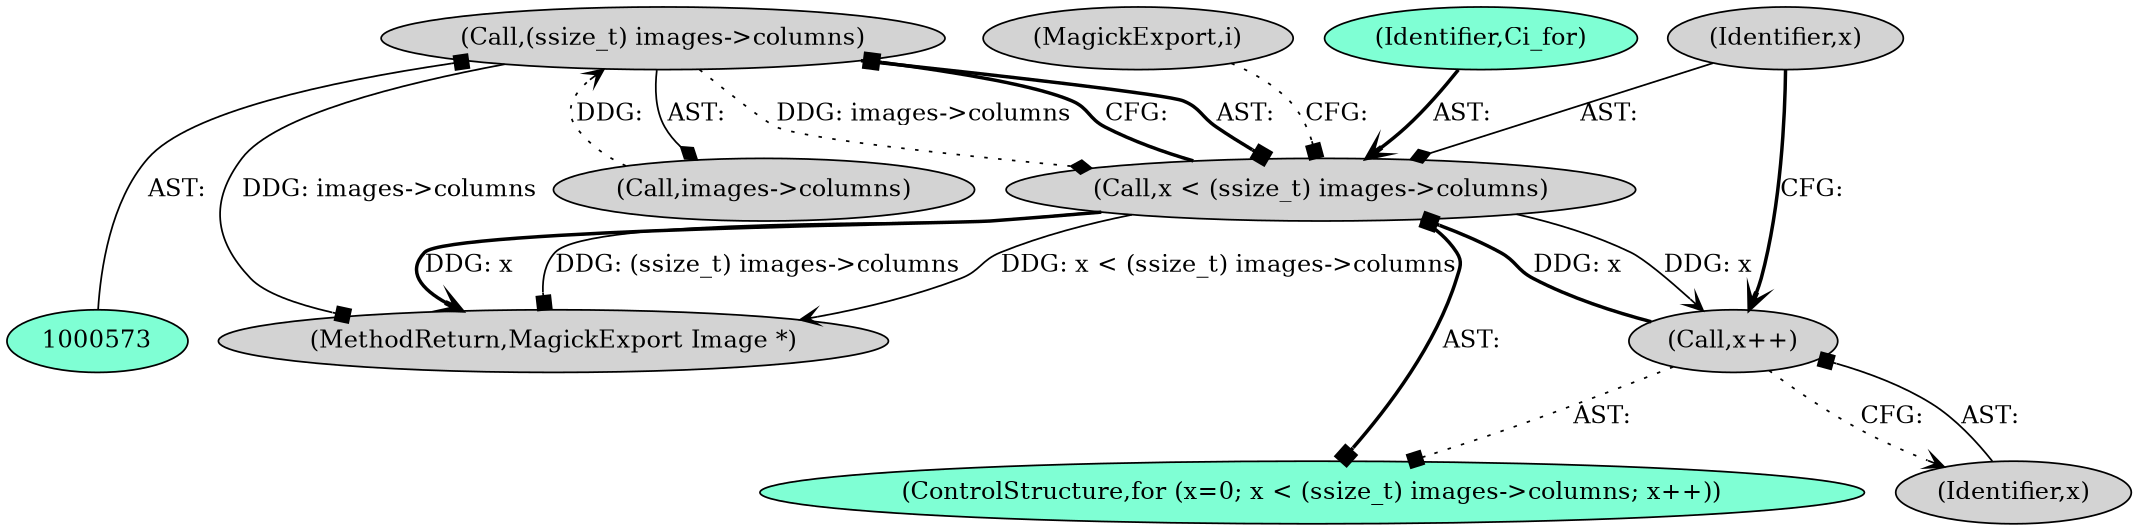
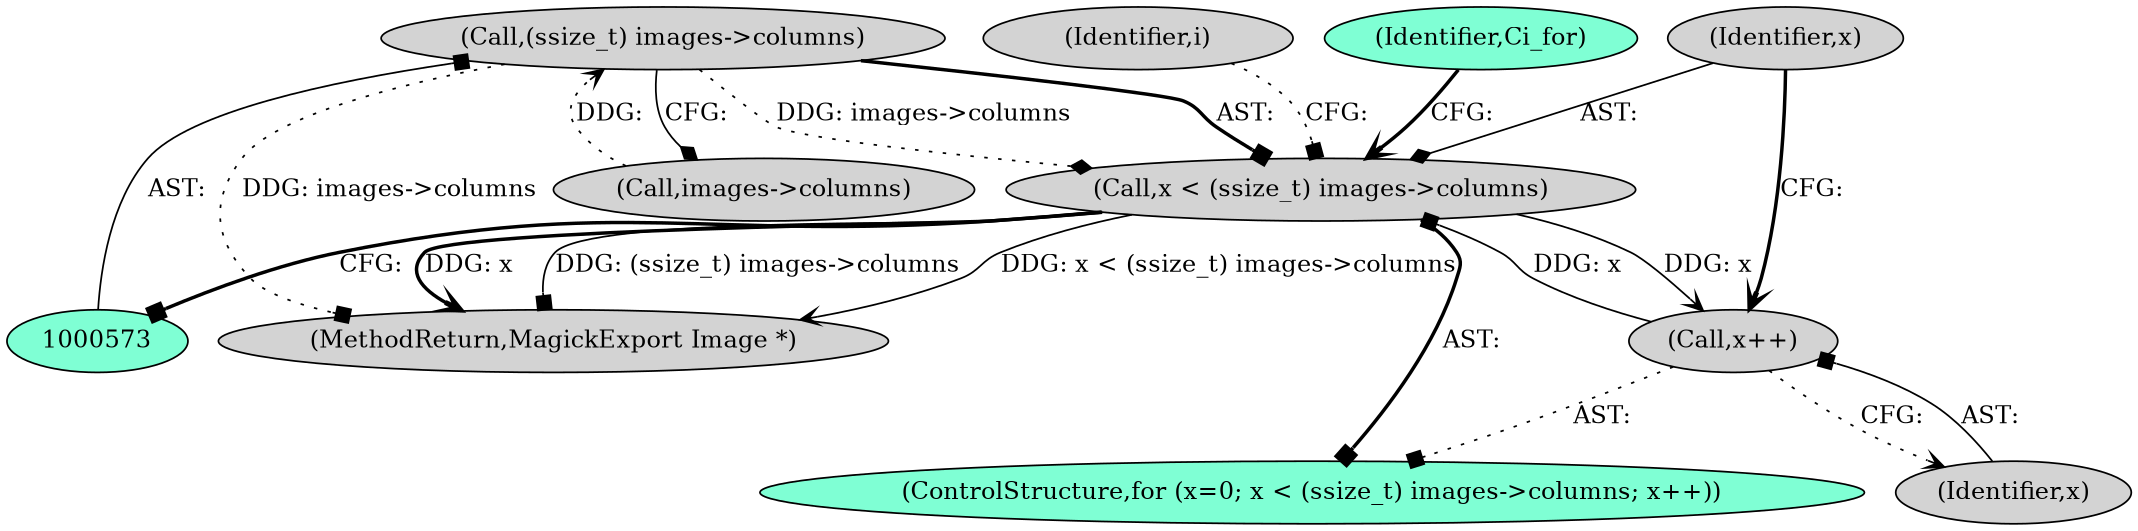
node "(MagickExport,i)": label "(MagickExport,i)" -> "(Identifier,i)"
edge "(Call,x < (ssize_t) images->columns)" -> "(Call,(ssize_t) images->columns)": now "(Call,x < (ssize_t) images->columns)" -> "1000573"
edge "(Call,(ssize_t) images->columns)" -> "(Call,images->columns)": label "AST: " -> "CFG: "
edge "(Identifier,Ci_for)" -> "(Call,x < (ssize_t) images->columns)": label "AST: " -> "CFG: "
edge "(Call,(ssize_t) images->columns)" -> "(MethodReturn,MagickExport Image *)": style solid -> dotted
edge "(Call,x++)" -> "(Call,x < (ssize_t) images->columns)": style bold -> solid
